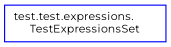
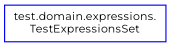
node "test.test.expressions. TestExpressionsSet": label "test.test.expressions. TestExpressionsSet" -> "test.domain.expressions. TestExpressionsSet"
